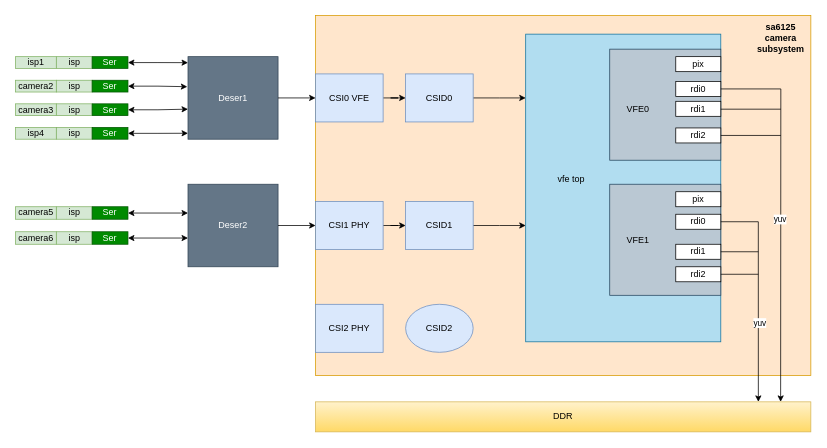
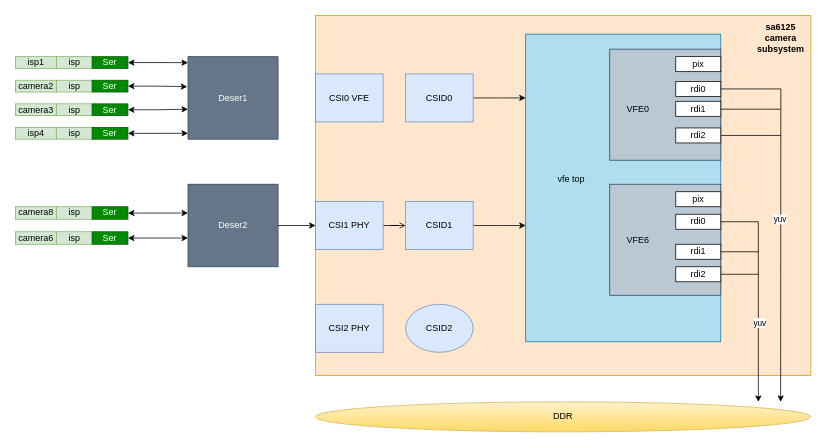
edge "Deser1" -> "CSI0 VFE": removed
edge "CSI0 VFE" -> "CSID0": removed
node "camera5": label "camera5" -> "camera8"
edge "CSI1 PHY" -> "CSID1": arrowhead classic -> open
node "VFE1": label "VFE1" -> "VFE6"
node "DDR": shape rectangle -> ellipse
